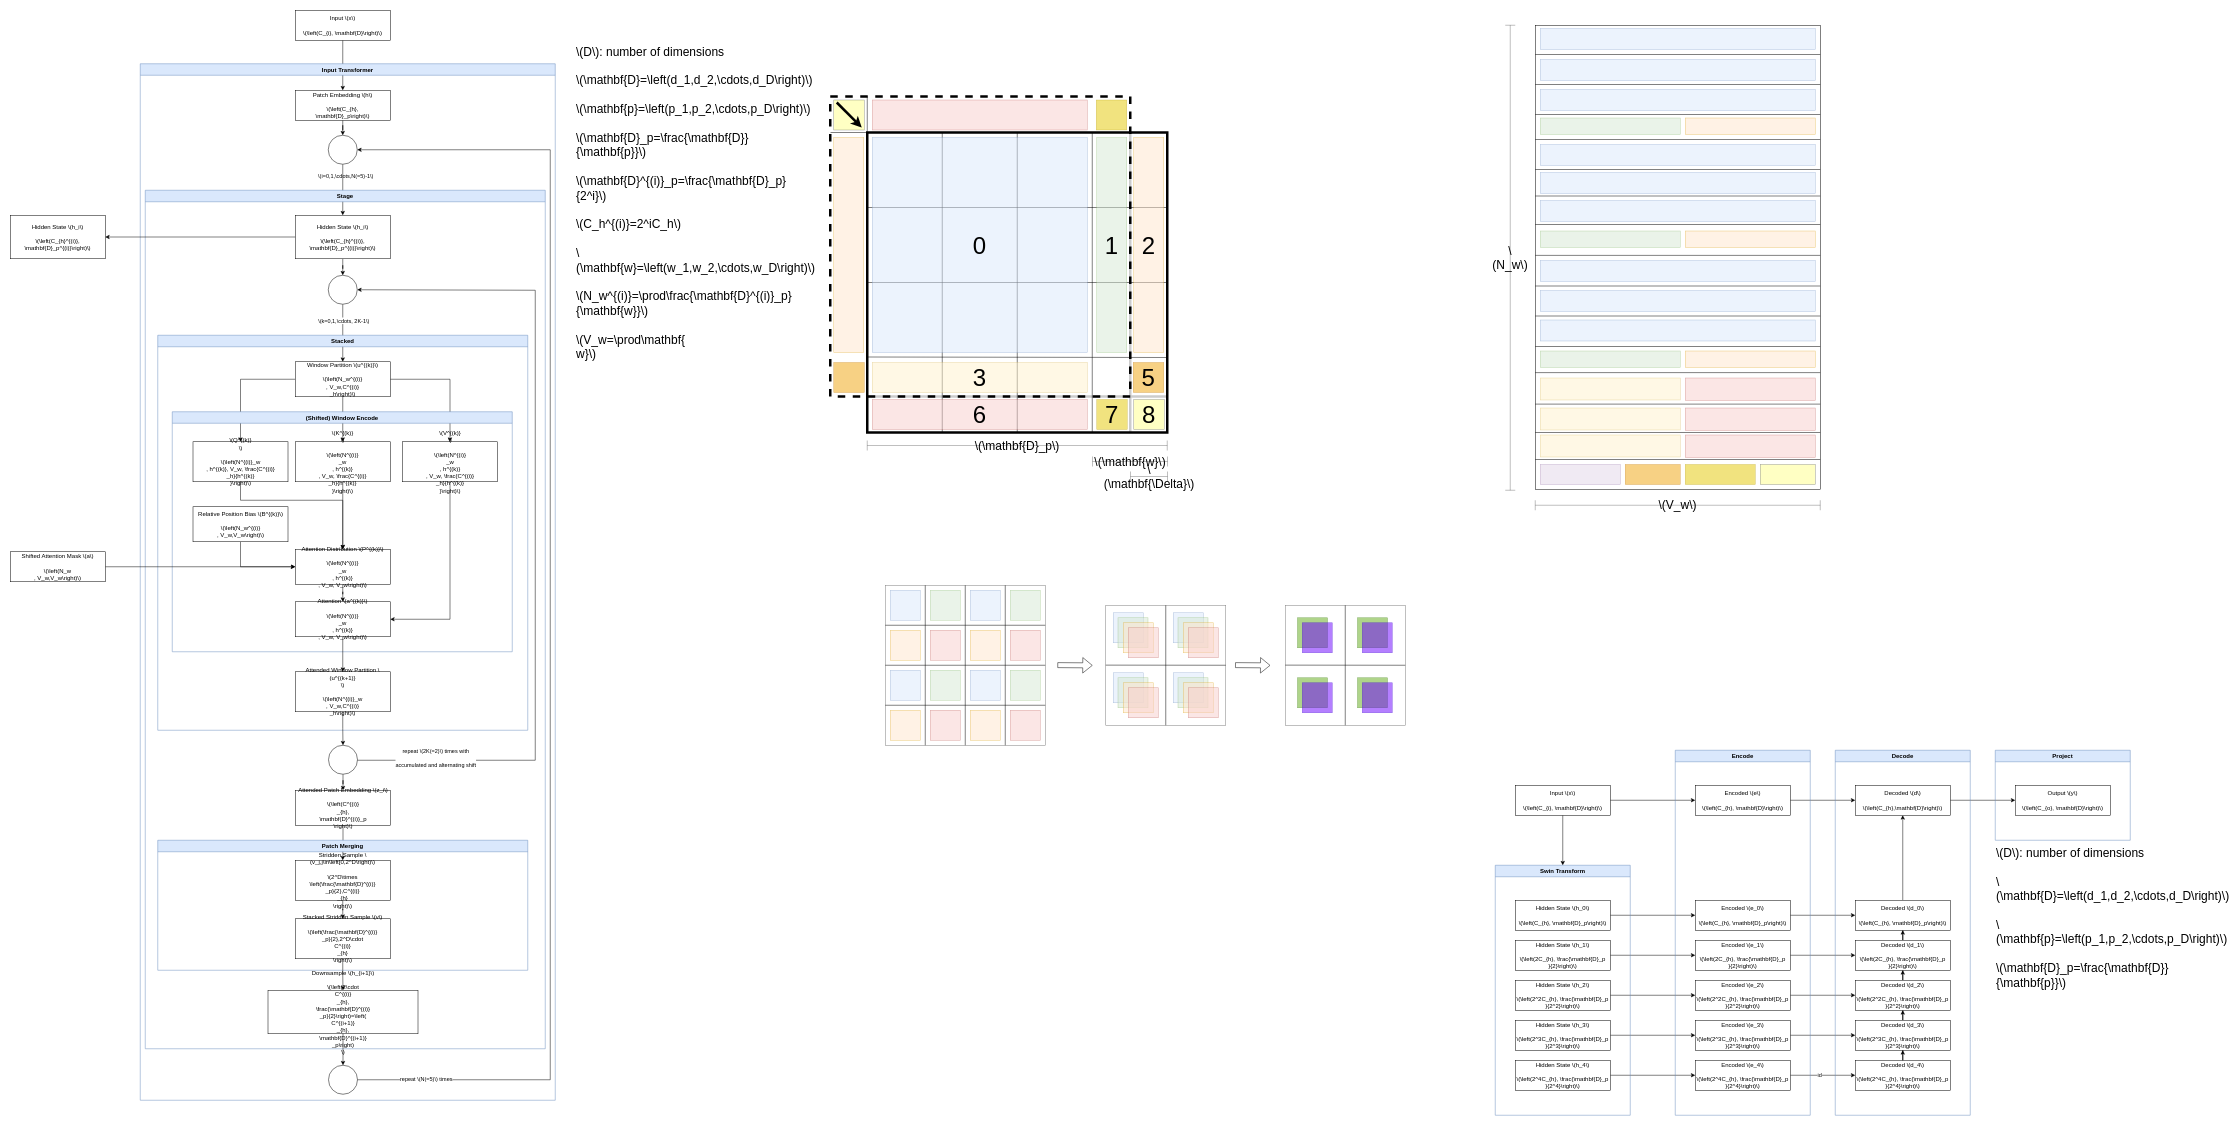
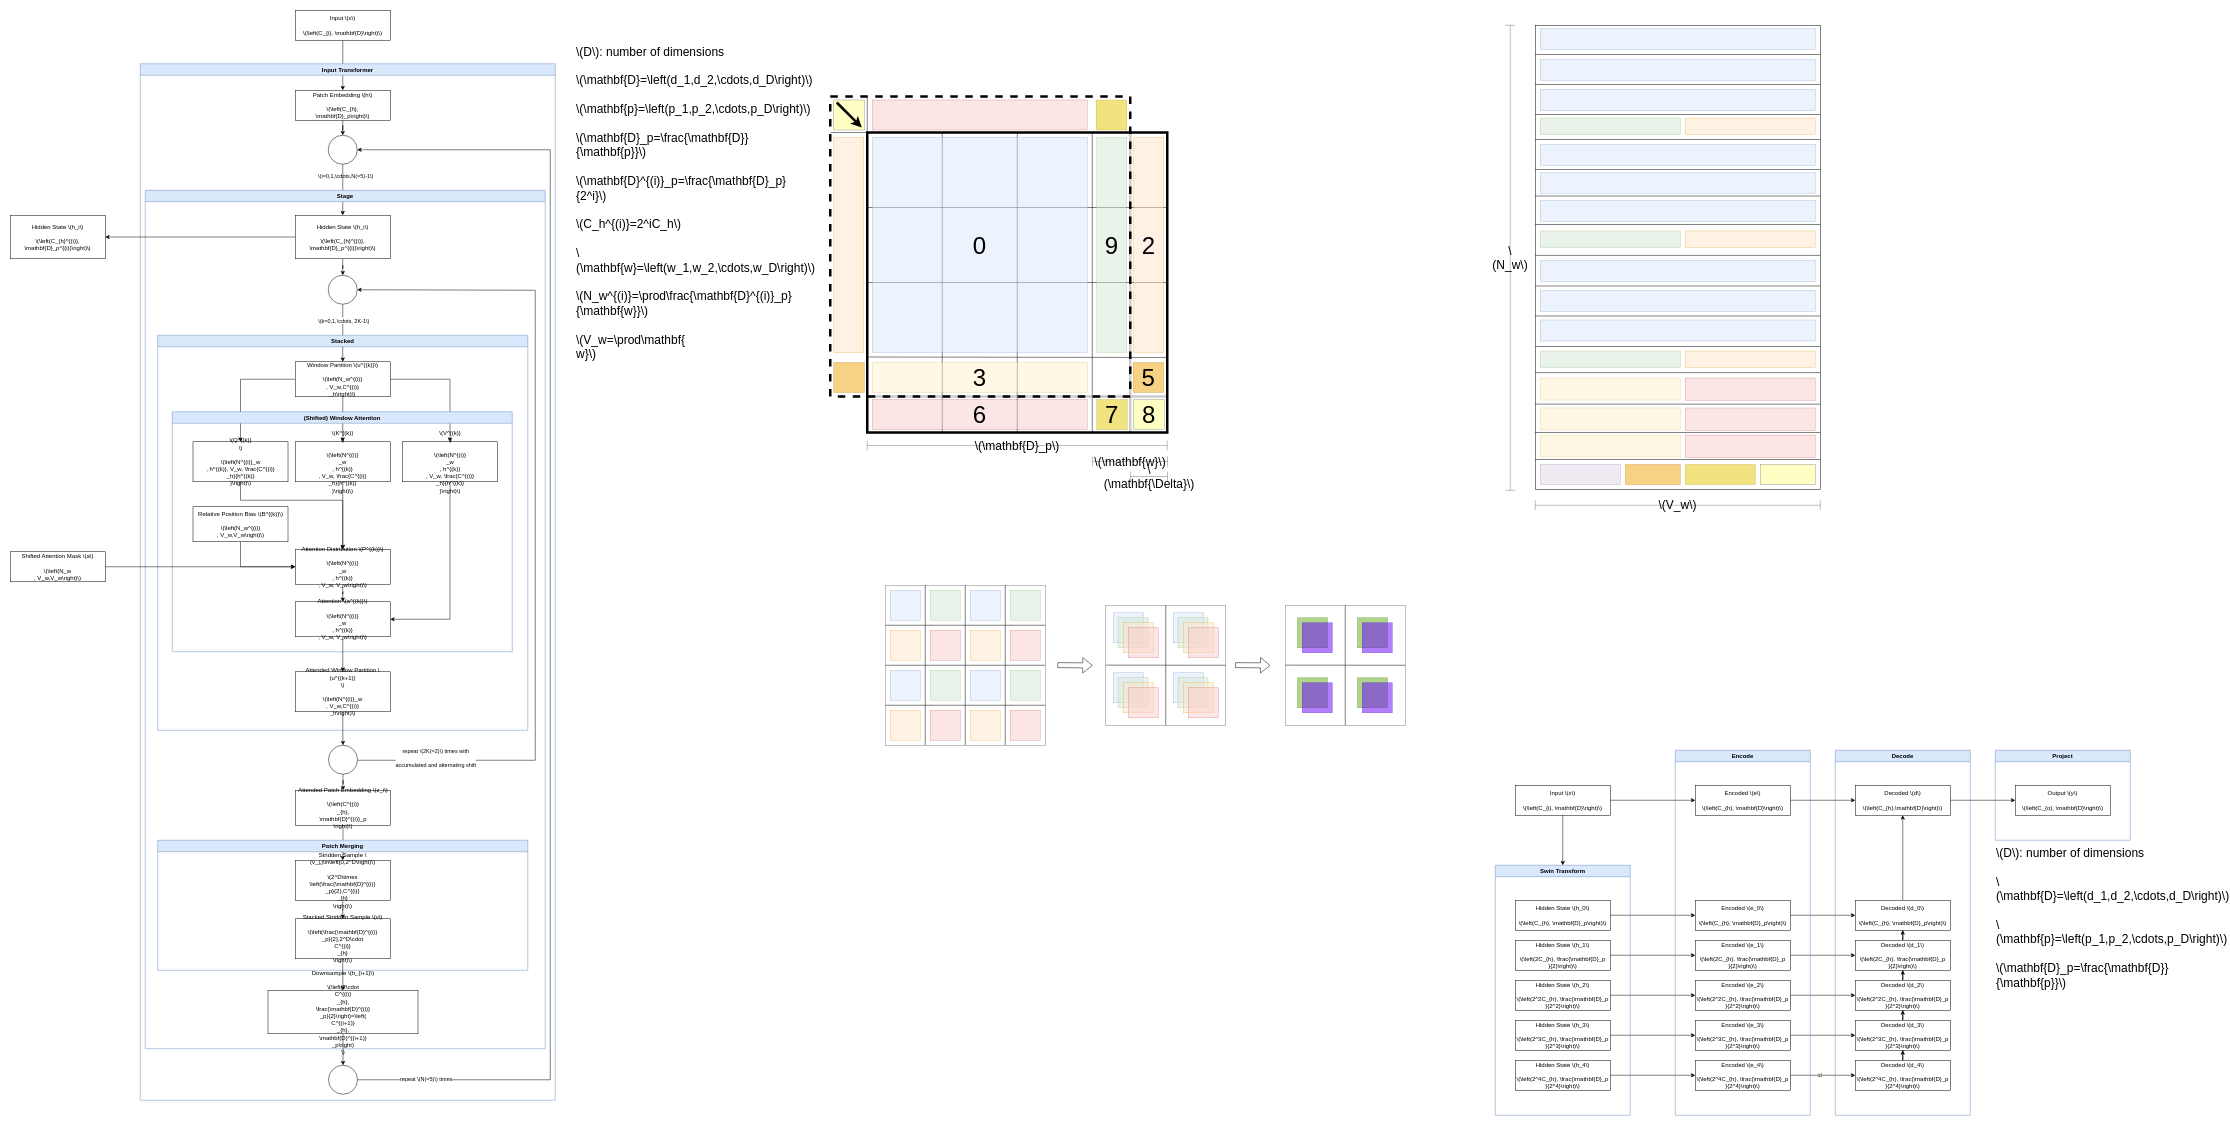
node "1": label "1" -> "9"
node "(Shifted) Window Encode": label "(Shifted) Window Encode" -> "(Shifted) Window Attention"
